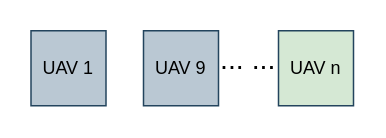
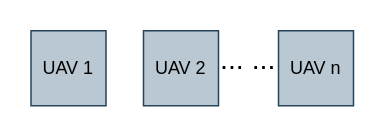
node "UAV 9": label "UAV 9" -> "UAV 2"
node "UAV n": fillcolor #d5e8d4 -> #bac8d3
